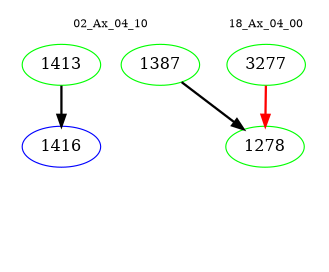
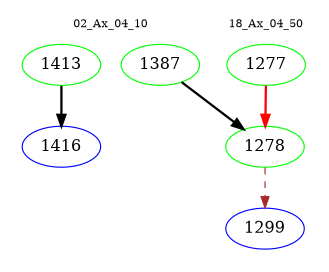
cluster "18_Ax_04_00": label "18_Ax_04_00" -> "18_Ax_04_50"
node "3277": label "3277" -> "1277"
node "1299": added
